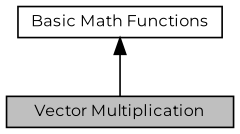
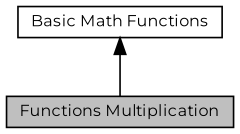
node "Vector Multiplication": label "Vector Multiplication" -> "Functions Multiplication"
